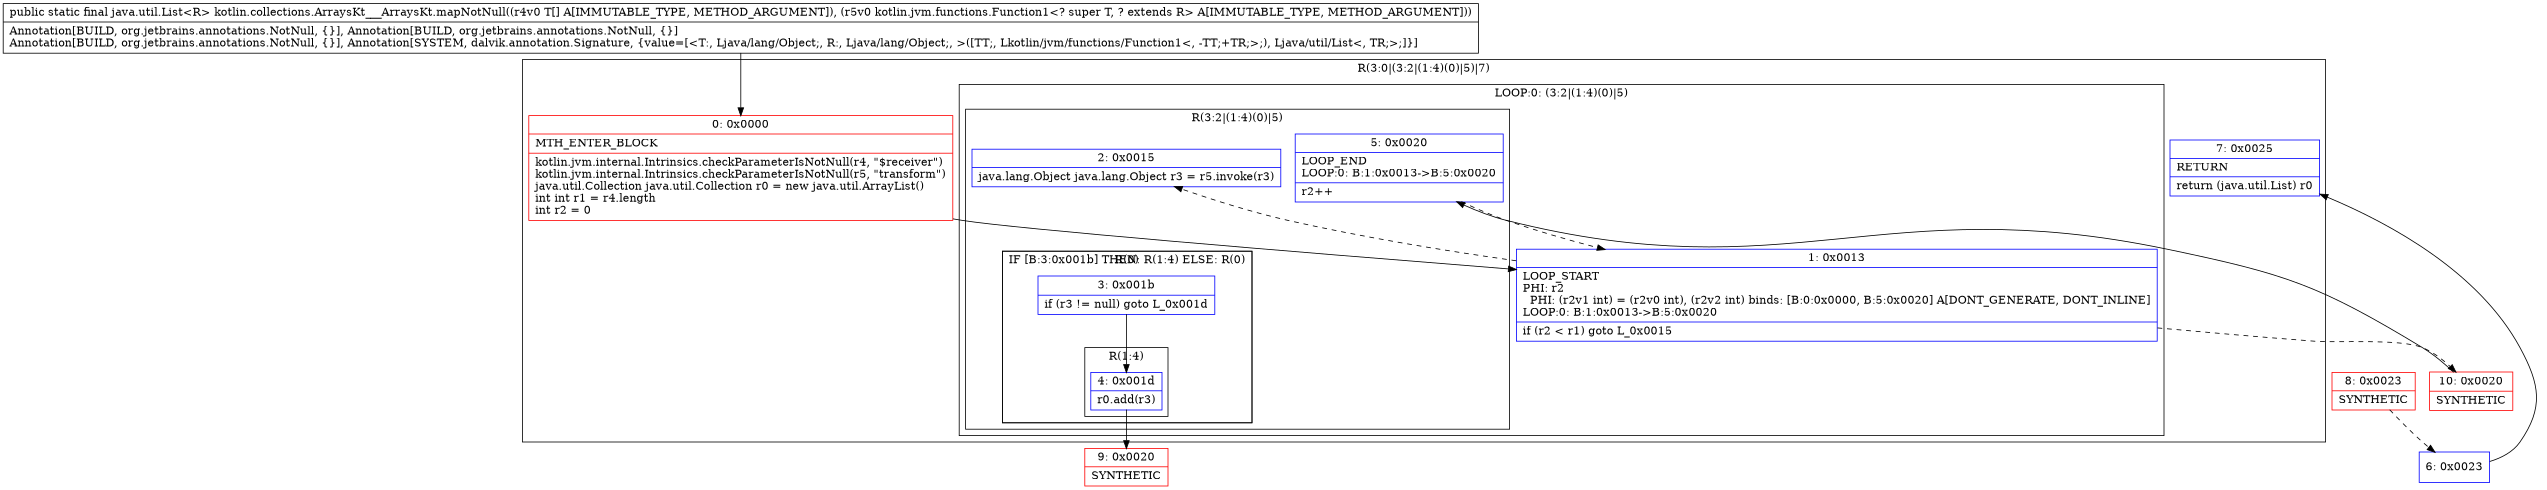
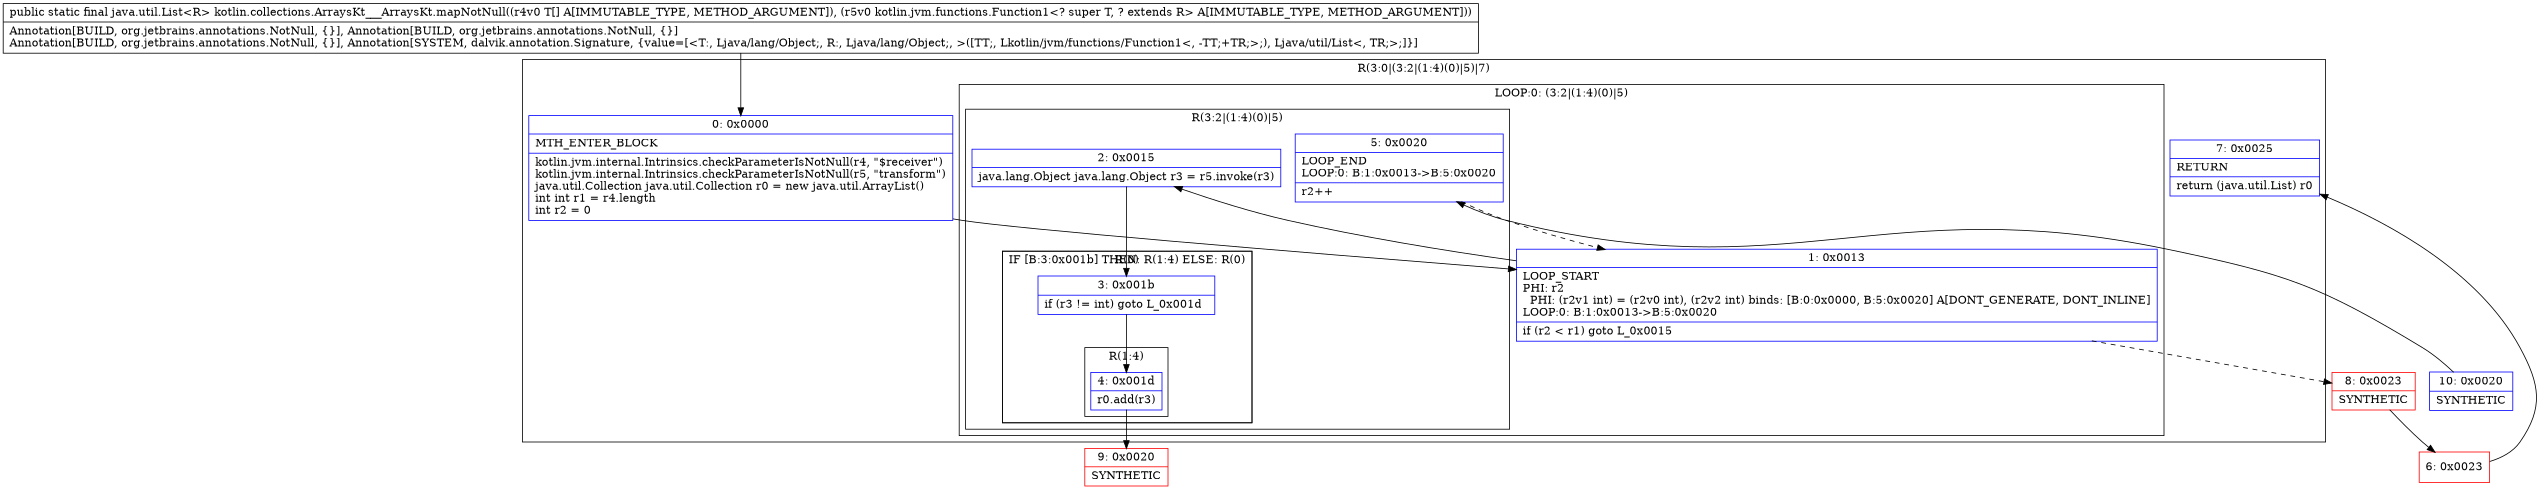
node "0: 0x0000": color red -> blue
edge "2: 0x0015" -> "3: 0x001b": added
edge "1: 0x0013" -> "2: 0x0015": style dashed -> solid
node "3: 0x001b": text "if (r3 != null) goto L_0x001d" -> "if (r3 != int) goto L_0x001d"
edge "1: 0x0013" -> "10: 0x0020": now "1: 0x0013" -> "8: 0x0023"
node "10: 0x0020": color red -> blue
edge "8: 0x0023" -> "6: 0x0023": style dashed -> solid
node "6: 0x0023": color blue -> red
